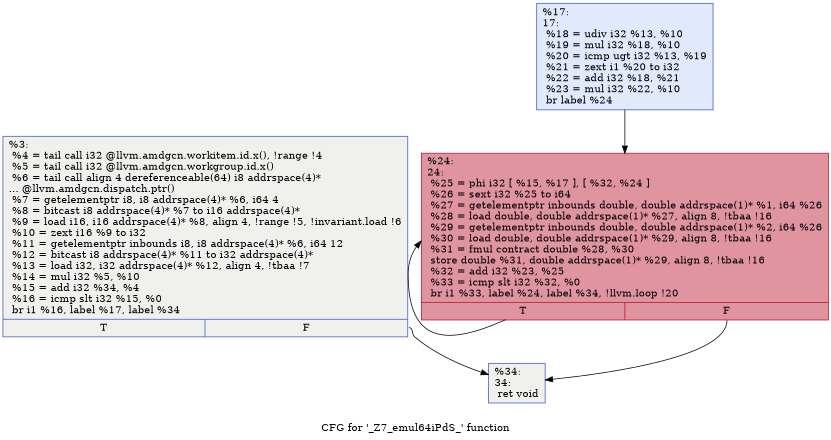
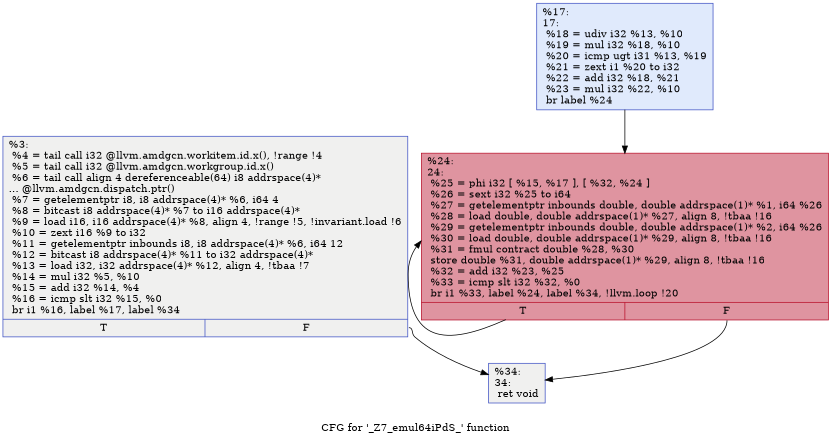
node "%17:": text "%20 = icmp ugt i32 %13, %19" -> "%20 = icmp ugt i31 %13, %19"
node "%3:": text "%15 = add i32 %34, %4" -> "%15 = add i32 %14, %4"
